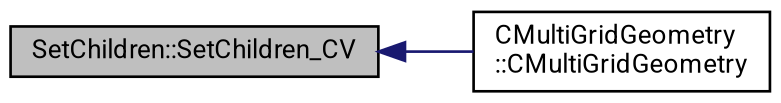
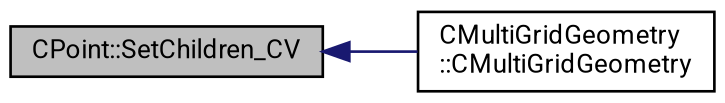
node "SetChildren::SetChildren_CV": label "SetChildren::SetChildren_CV" -> "CPoint::SetChildren_CV"
